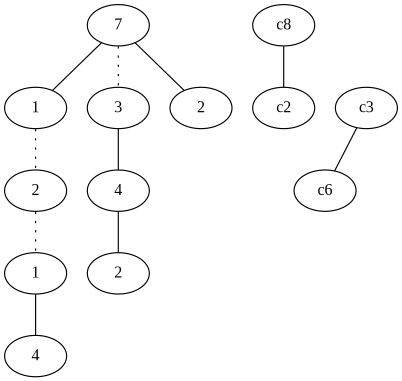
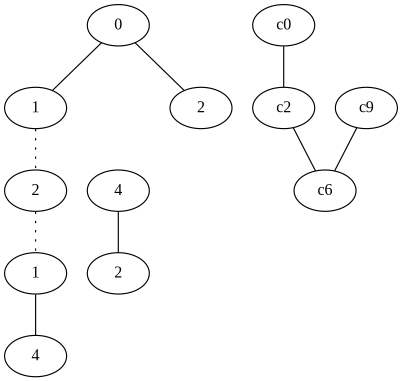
node "7": label "7" -> "0"
node "c8": label "c8" -> "c0"
node "3": removed
node "c3": label "c3" -> "c9"
edge "c2" -- "c6": added
